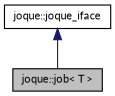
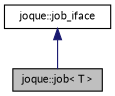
node "joque::joque_iface": label "joque::joque_iface" -> "joque::job_iface"
